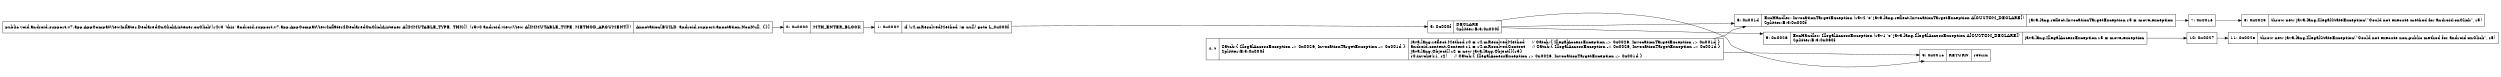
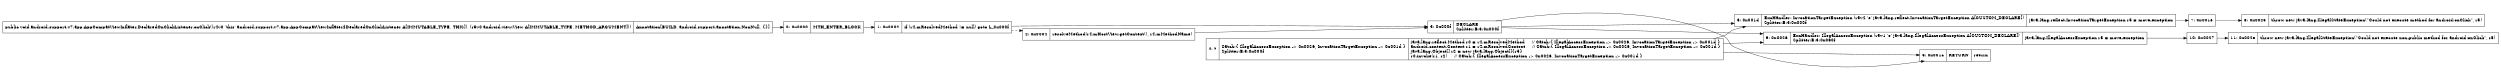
node "2: 0x0004": added
edge "4: ?" -> "9: 0x0026": added
